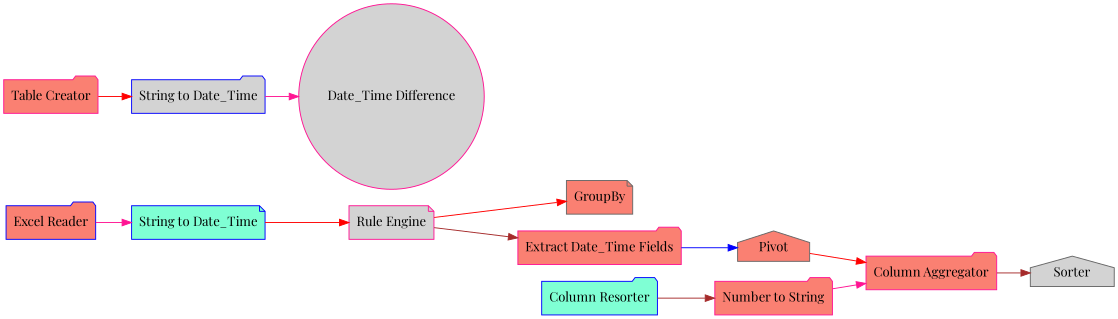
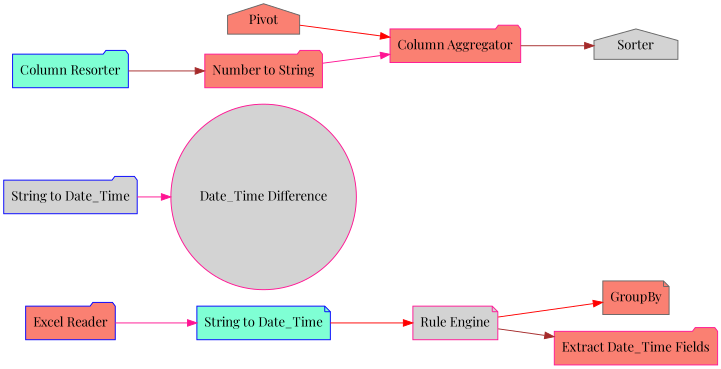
node "Table Creator": removed
edge "Extract Date_Time Fields" -> "Pivot": removed
